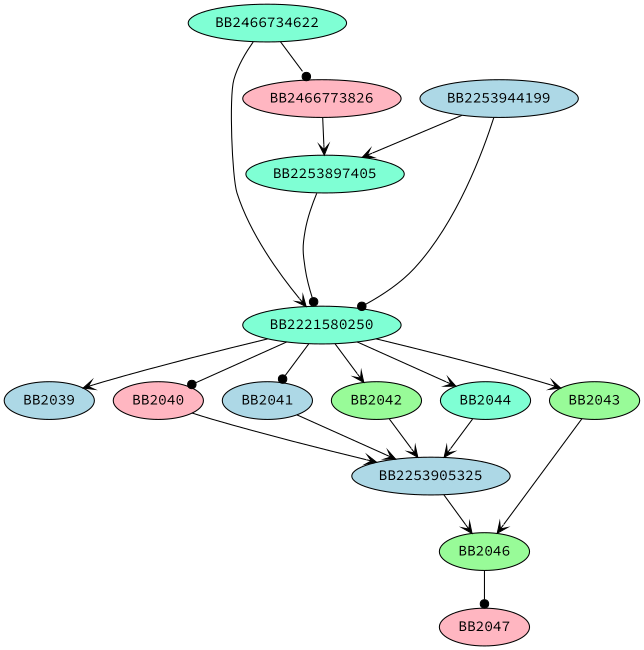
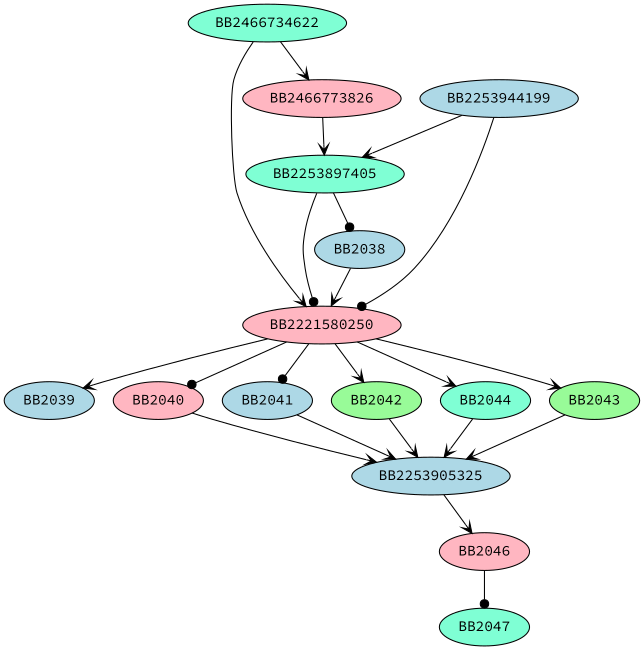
edge "BB2466734622" -> "BB2466773826": arrowhead dot -> vee
node "BB2038": added
node "BB2221580250": fillcolor aquamarine -> lightpink
edge "BB2043" -> "BB2046": now "BB2043" -> "BB2253905325"
node "BB2046": fillcolor palegreen -> lightpink
node "BB2047": fillcolor lightpink -> aquamarine
